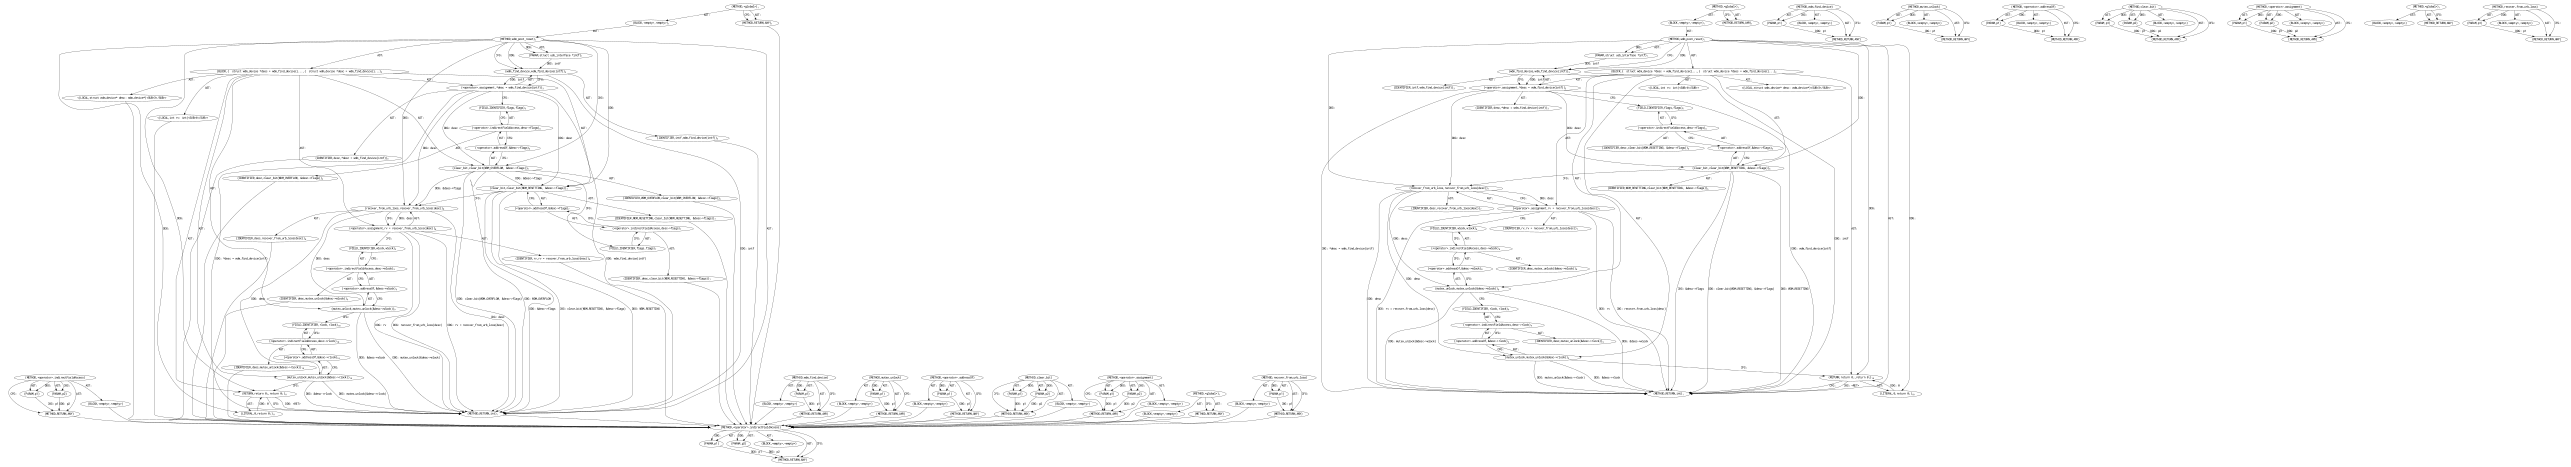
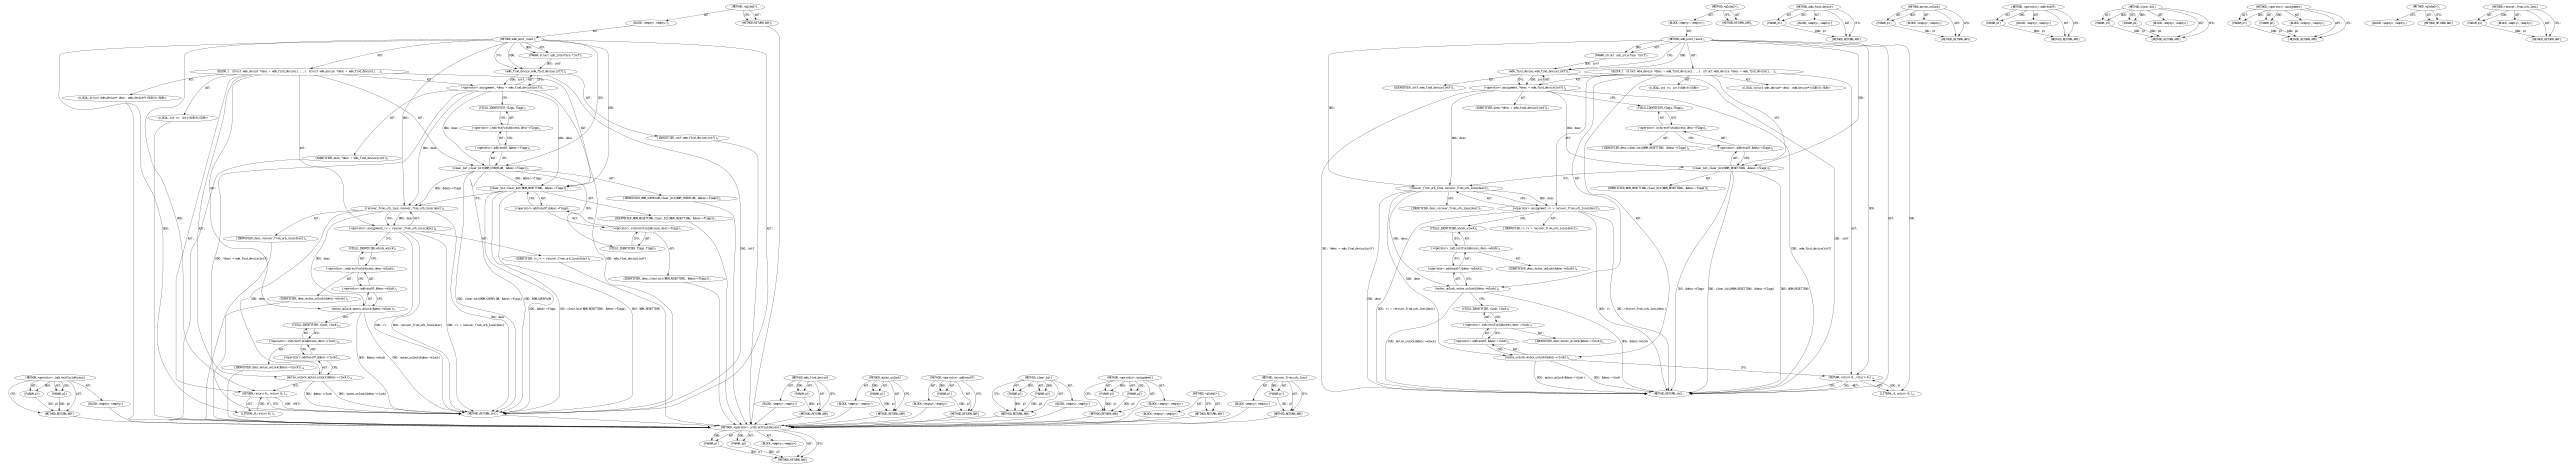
node "(IDENTIFIER,desc,clear_bit(WDM_OVERFLOW, &desc->flags))": removed
